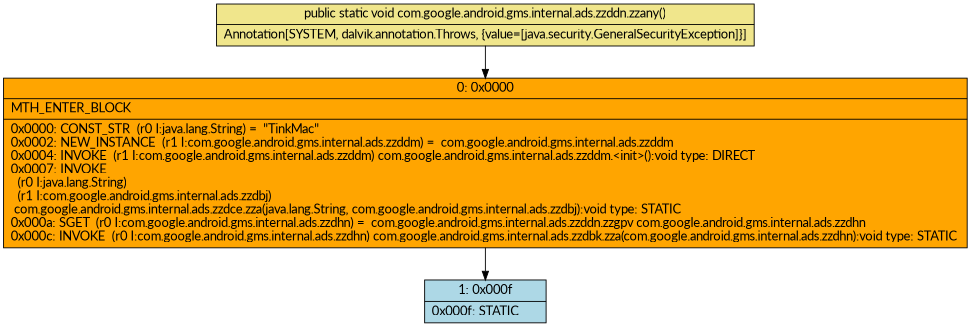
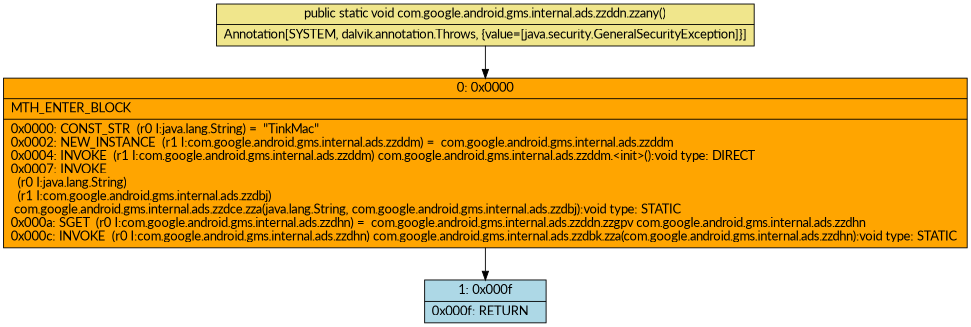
node "1: 0x000f": text "0x000f: STATIC" -> "0x000f: RETURN"
